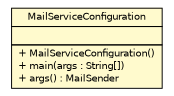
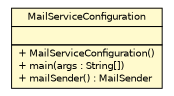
node "MailServiceConfiguration": text "+ args() : MailSender" -> "+ mailSender() : MailSender"
